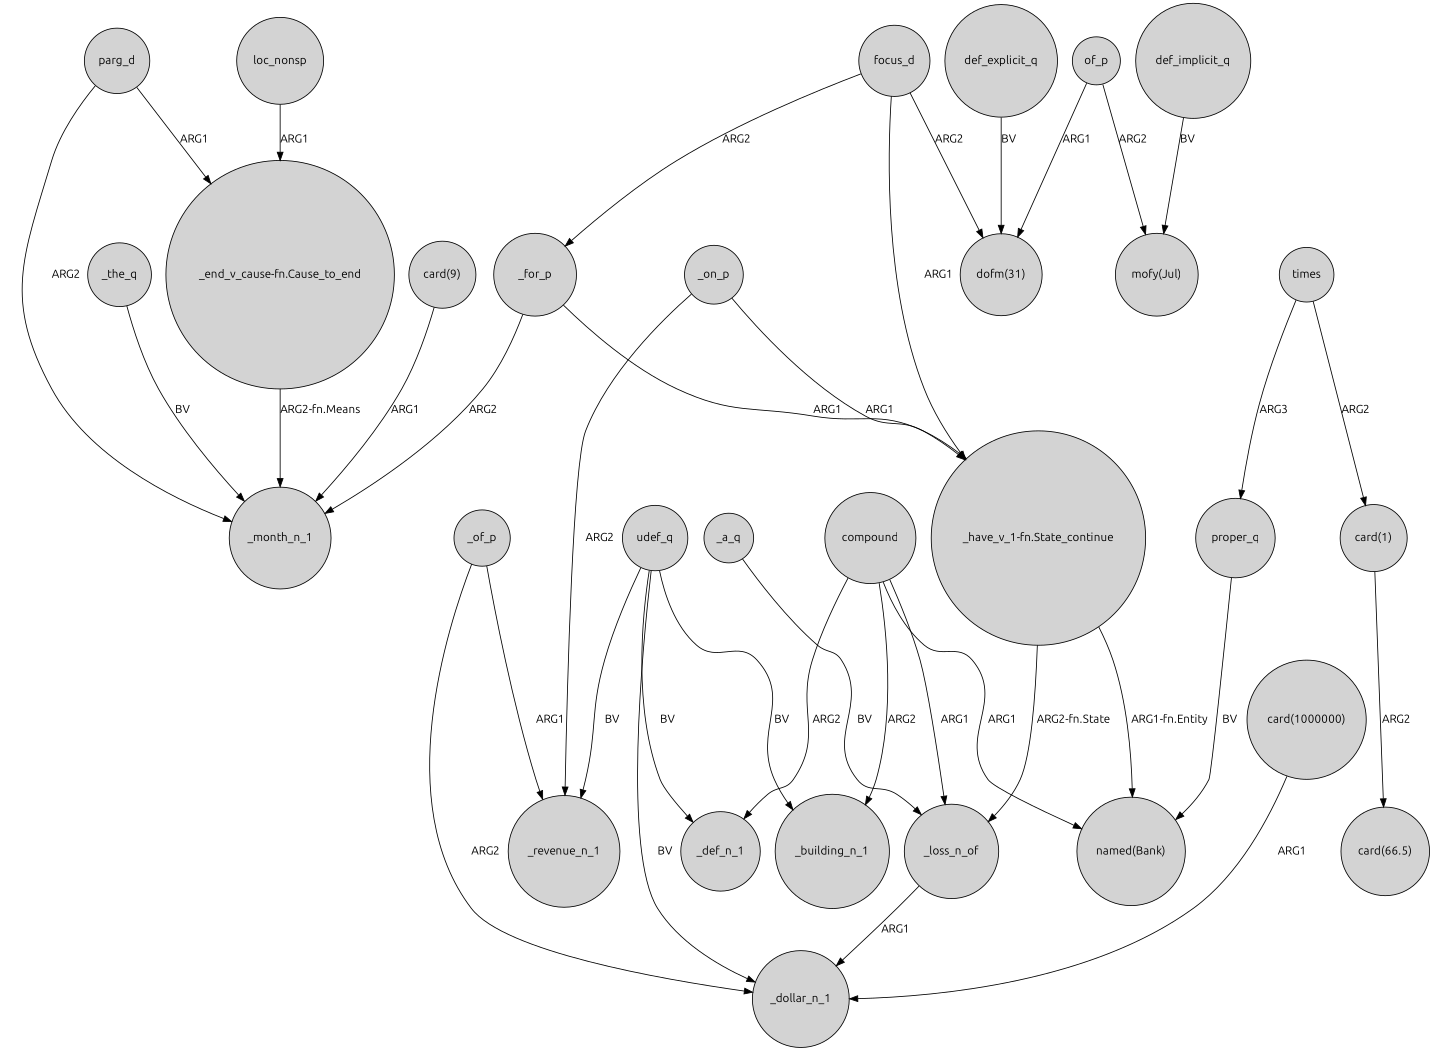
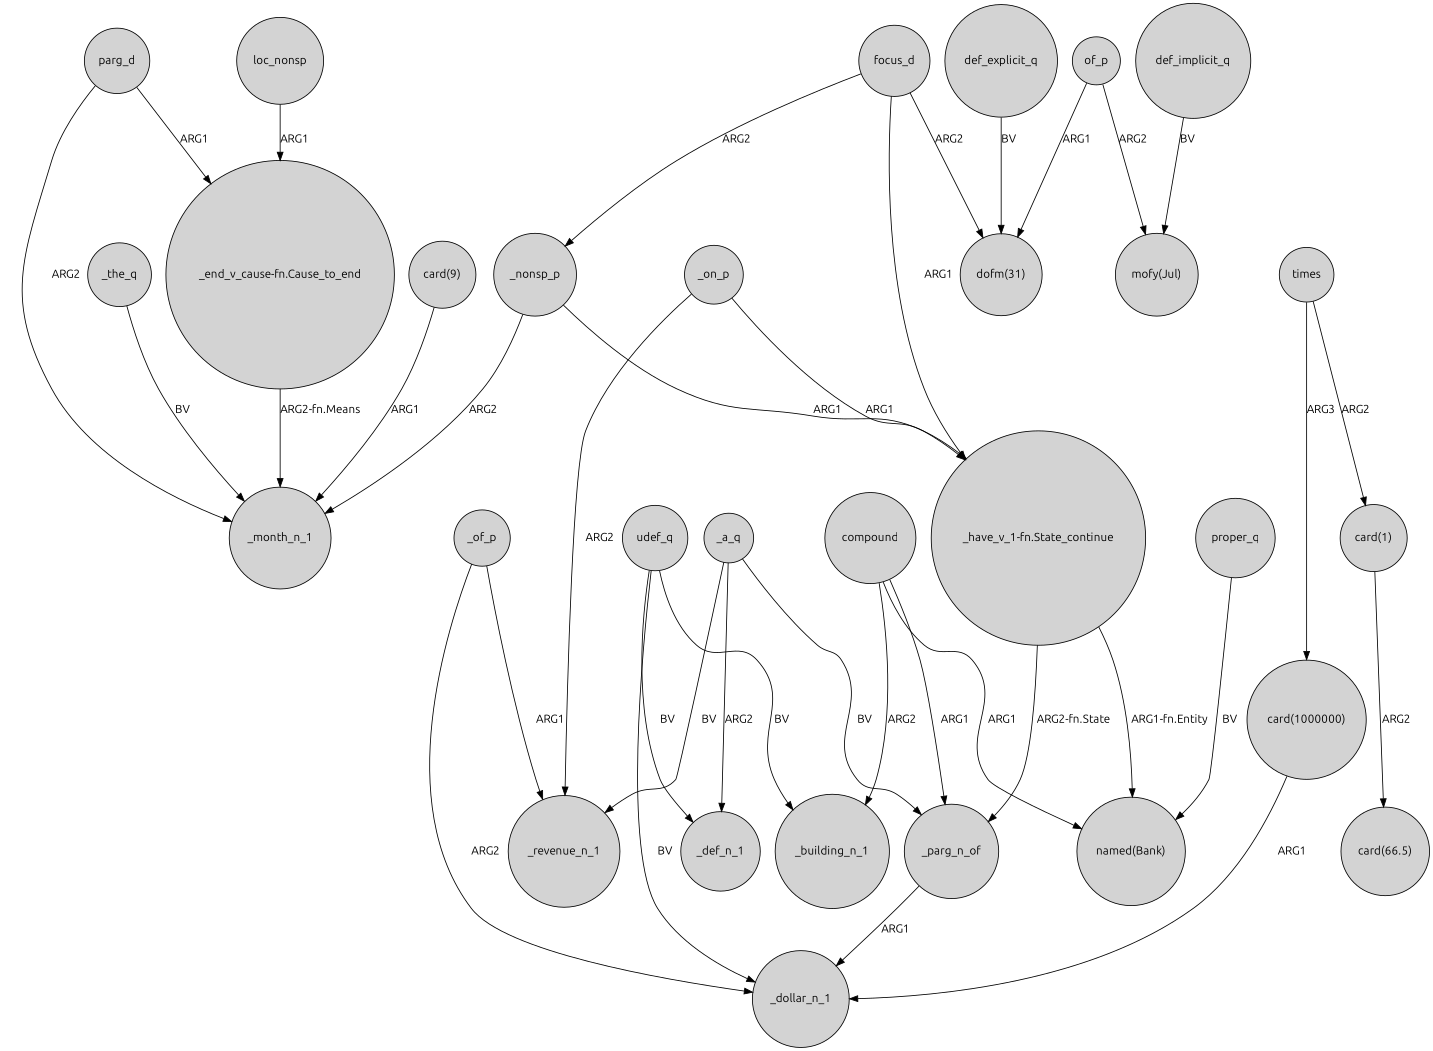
node "_for_p": label "_for_p" -> "_nonsp_p"
edge "times" -> "proper_q": now "times" -> "card(1000000)"
edge "udef_q" -> "_revenue_n_1": now "_a_q" -> "_revenue_n_1"
edge "compound" -> "_def_n_1": now "_a_q" -> "_def_n_1"
node "_loss_n_of": label "_loss_n_of" -> "_parg_n_of"
